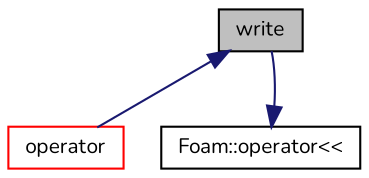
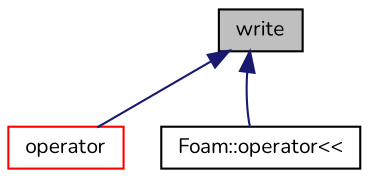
edge "write" -> "Foam::operator<<": reversed
